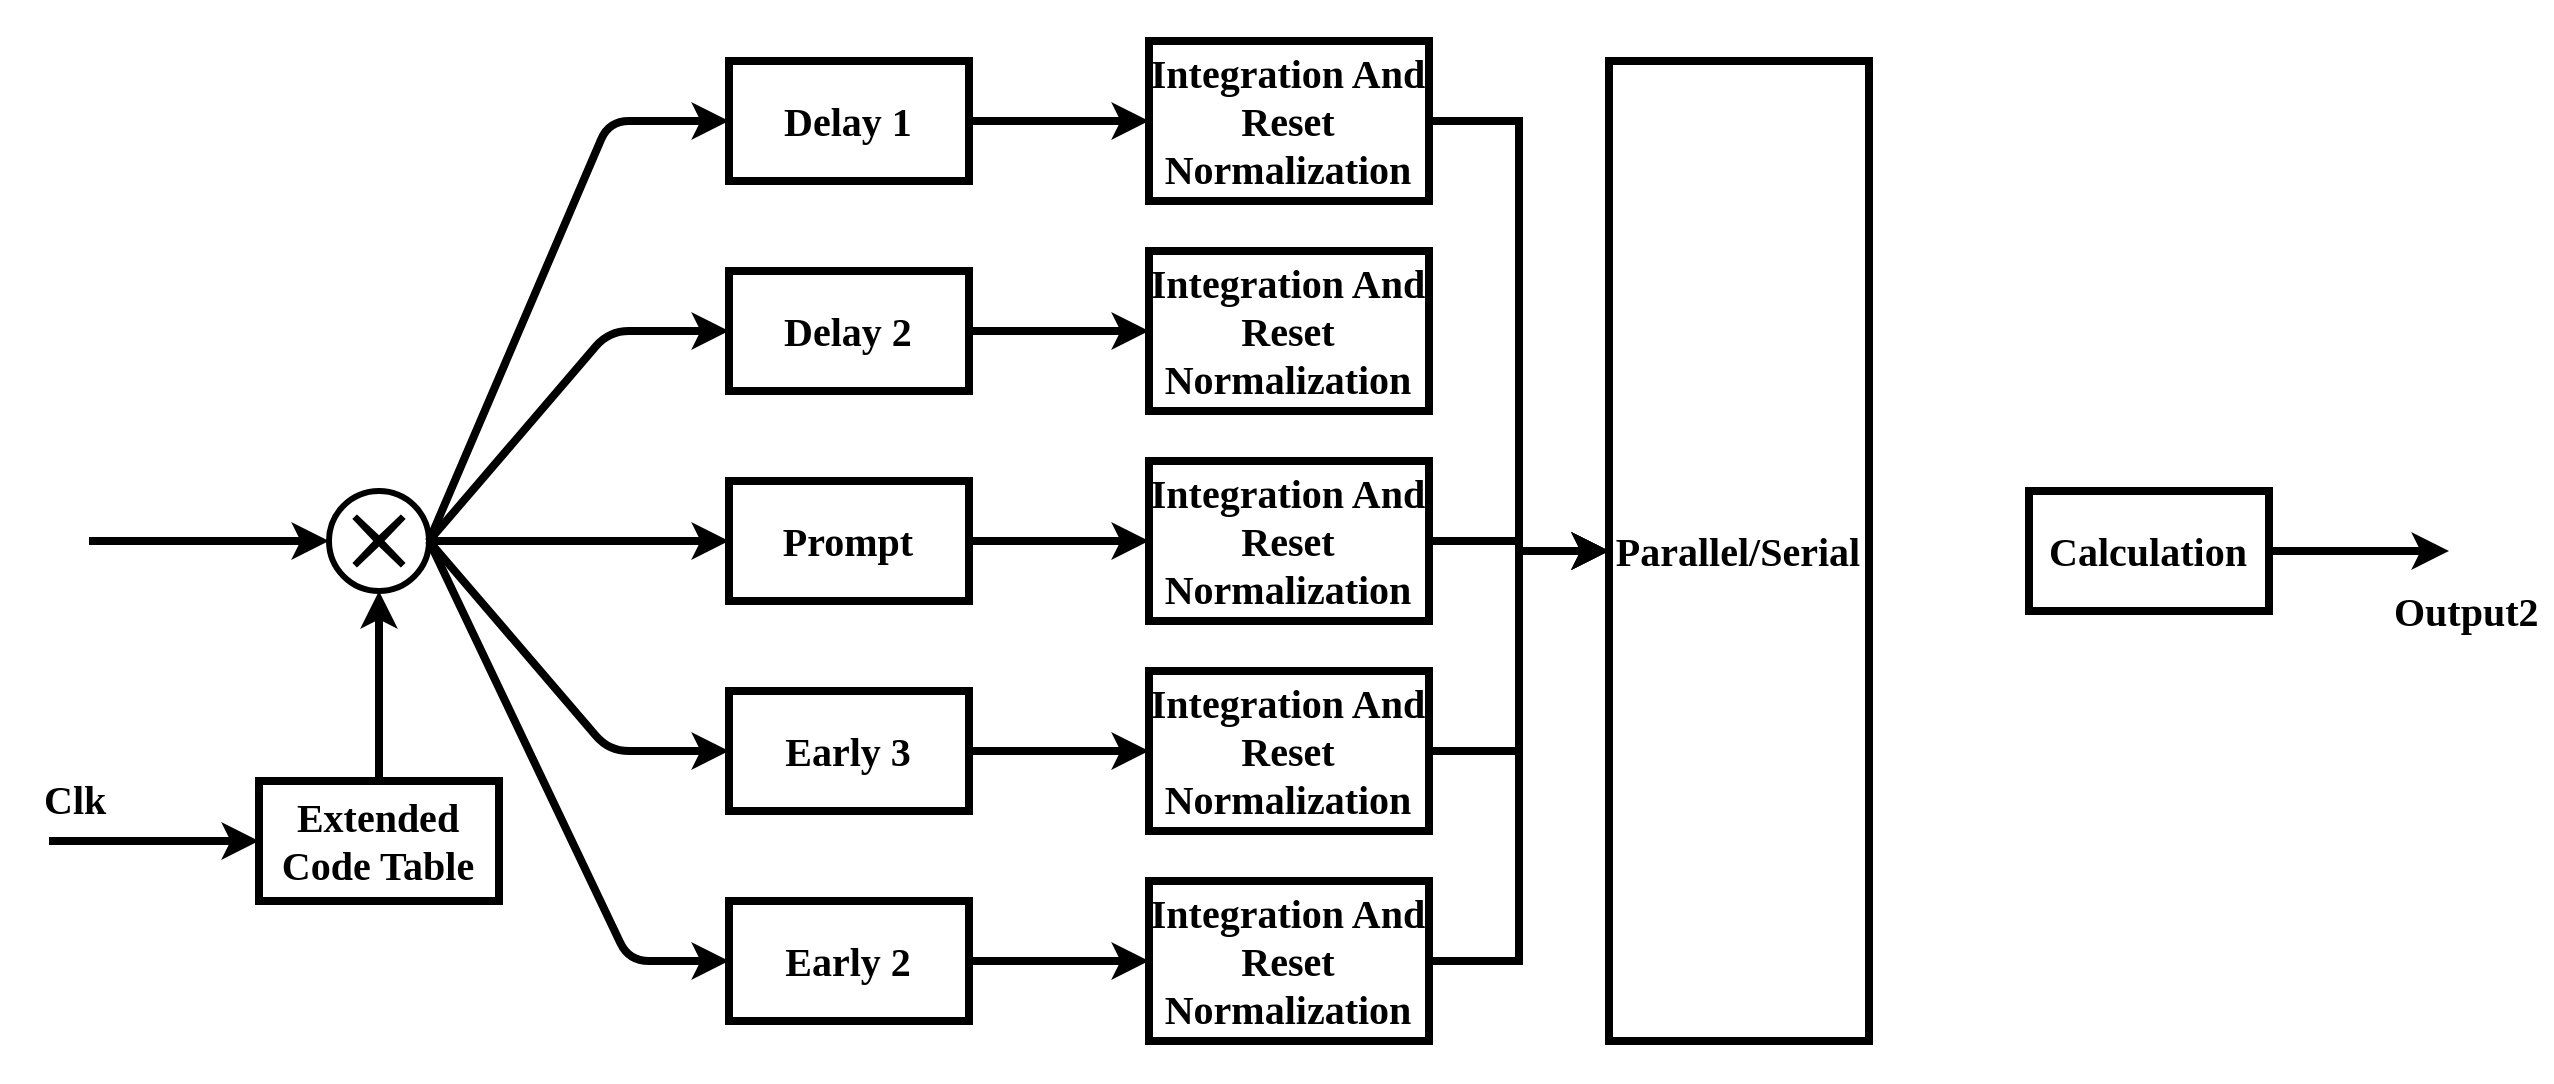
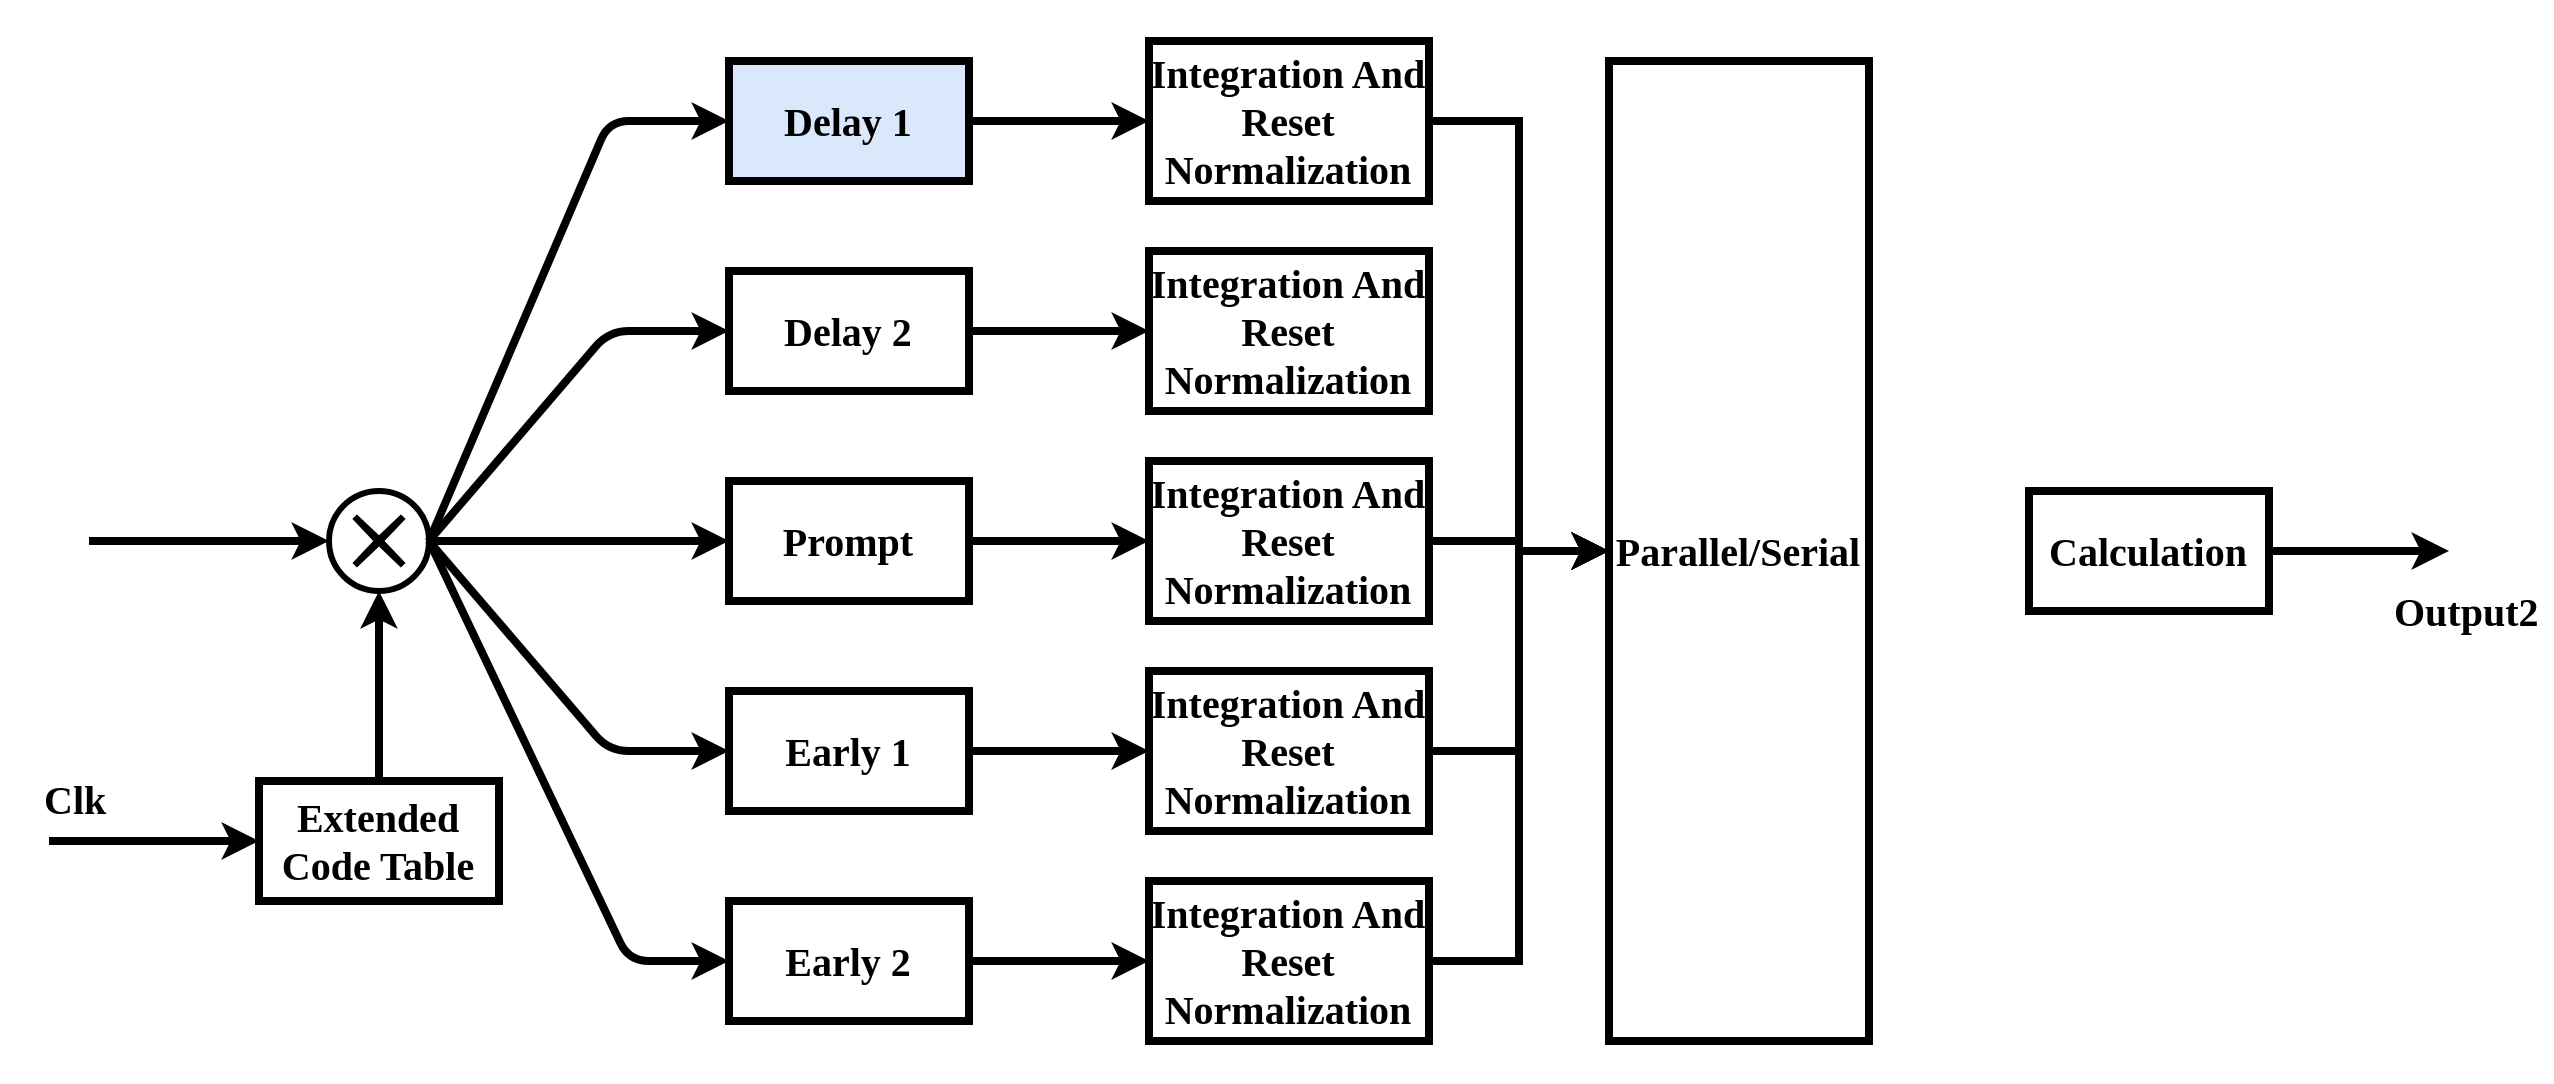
node "Delay 1": fillcolor #ffffff -> #dae8fc
node "Early 3": label "Early 3" -> "Early 1"
